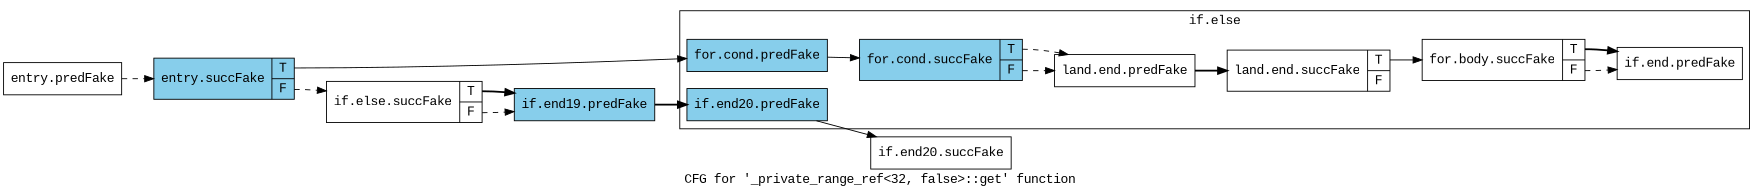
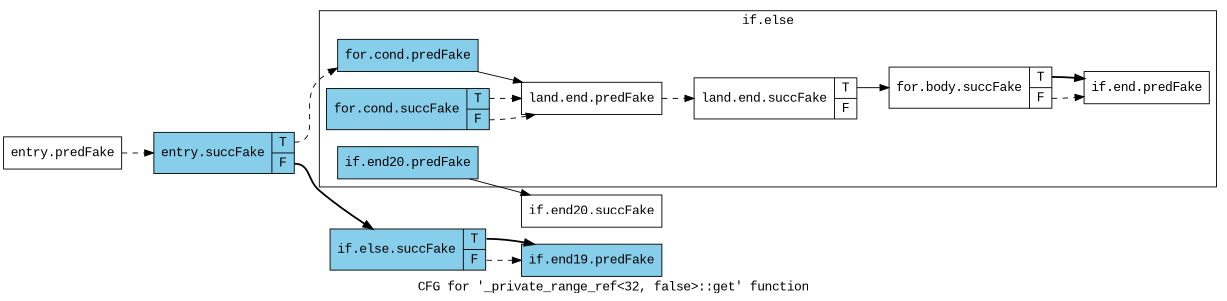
edge "for.cond.predFake" -> "for.cond.succFake": now "for.cond.predFake" -> "land.end.predFake"
edge "entry.succFake" -> "for.cond.predFake": style solid -> dashed
edge "land.end.predFake" -> "land.end.succFake": style bold -> dashed
edge "entry.succFake" -> "if.else.succFake": style dashed -> bold
node "if.else.succFake": fillcolor white -> skyblue
edge "if.end19.predFake" -> "if.end20.predFake": removed
